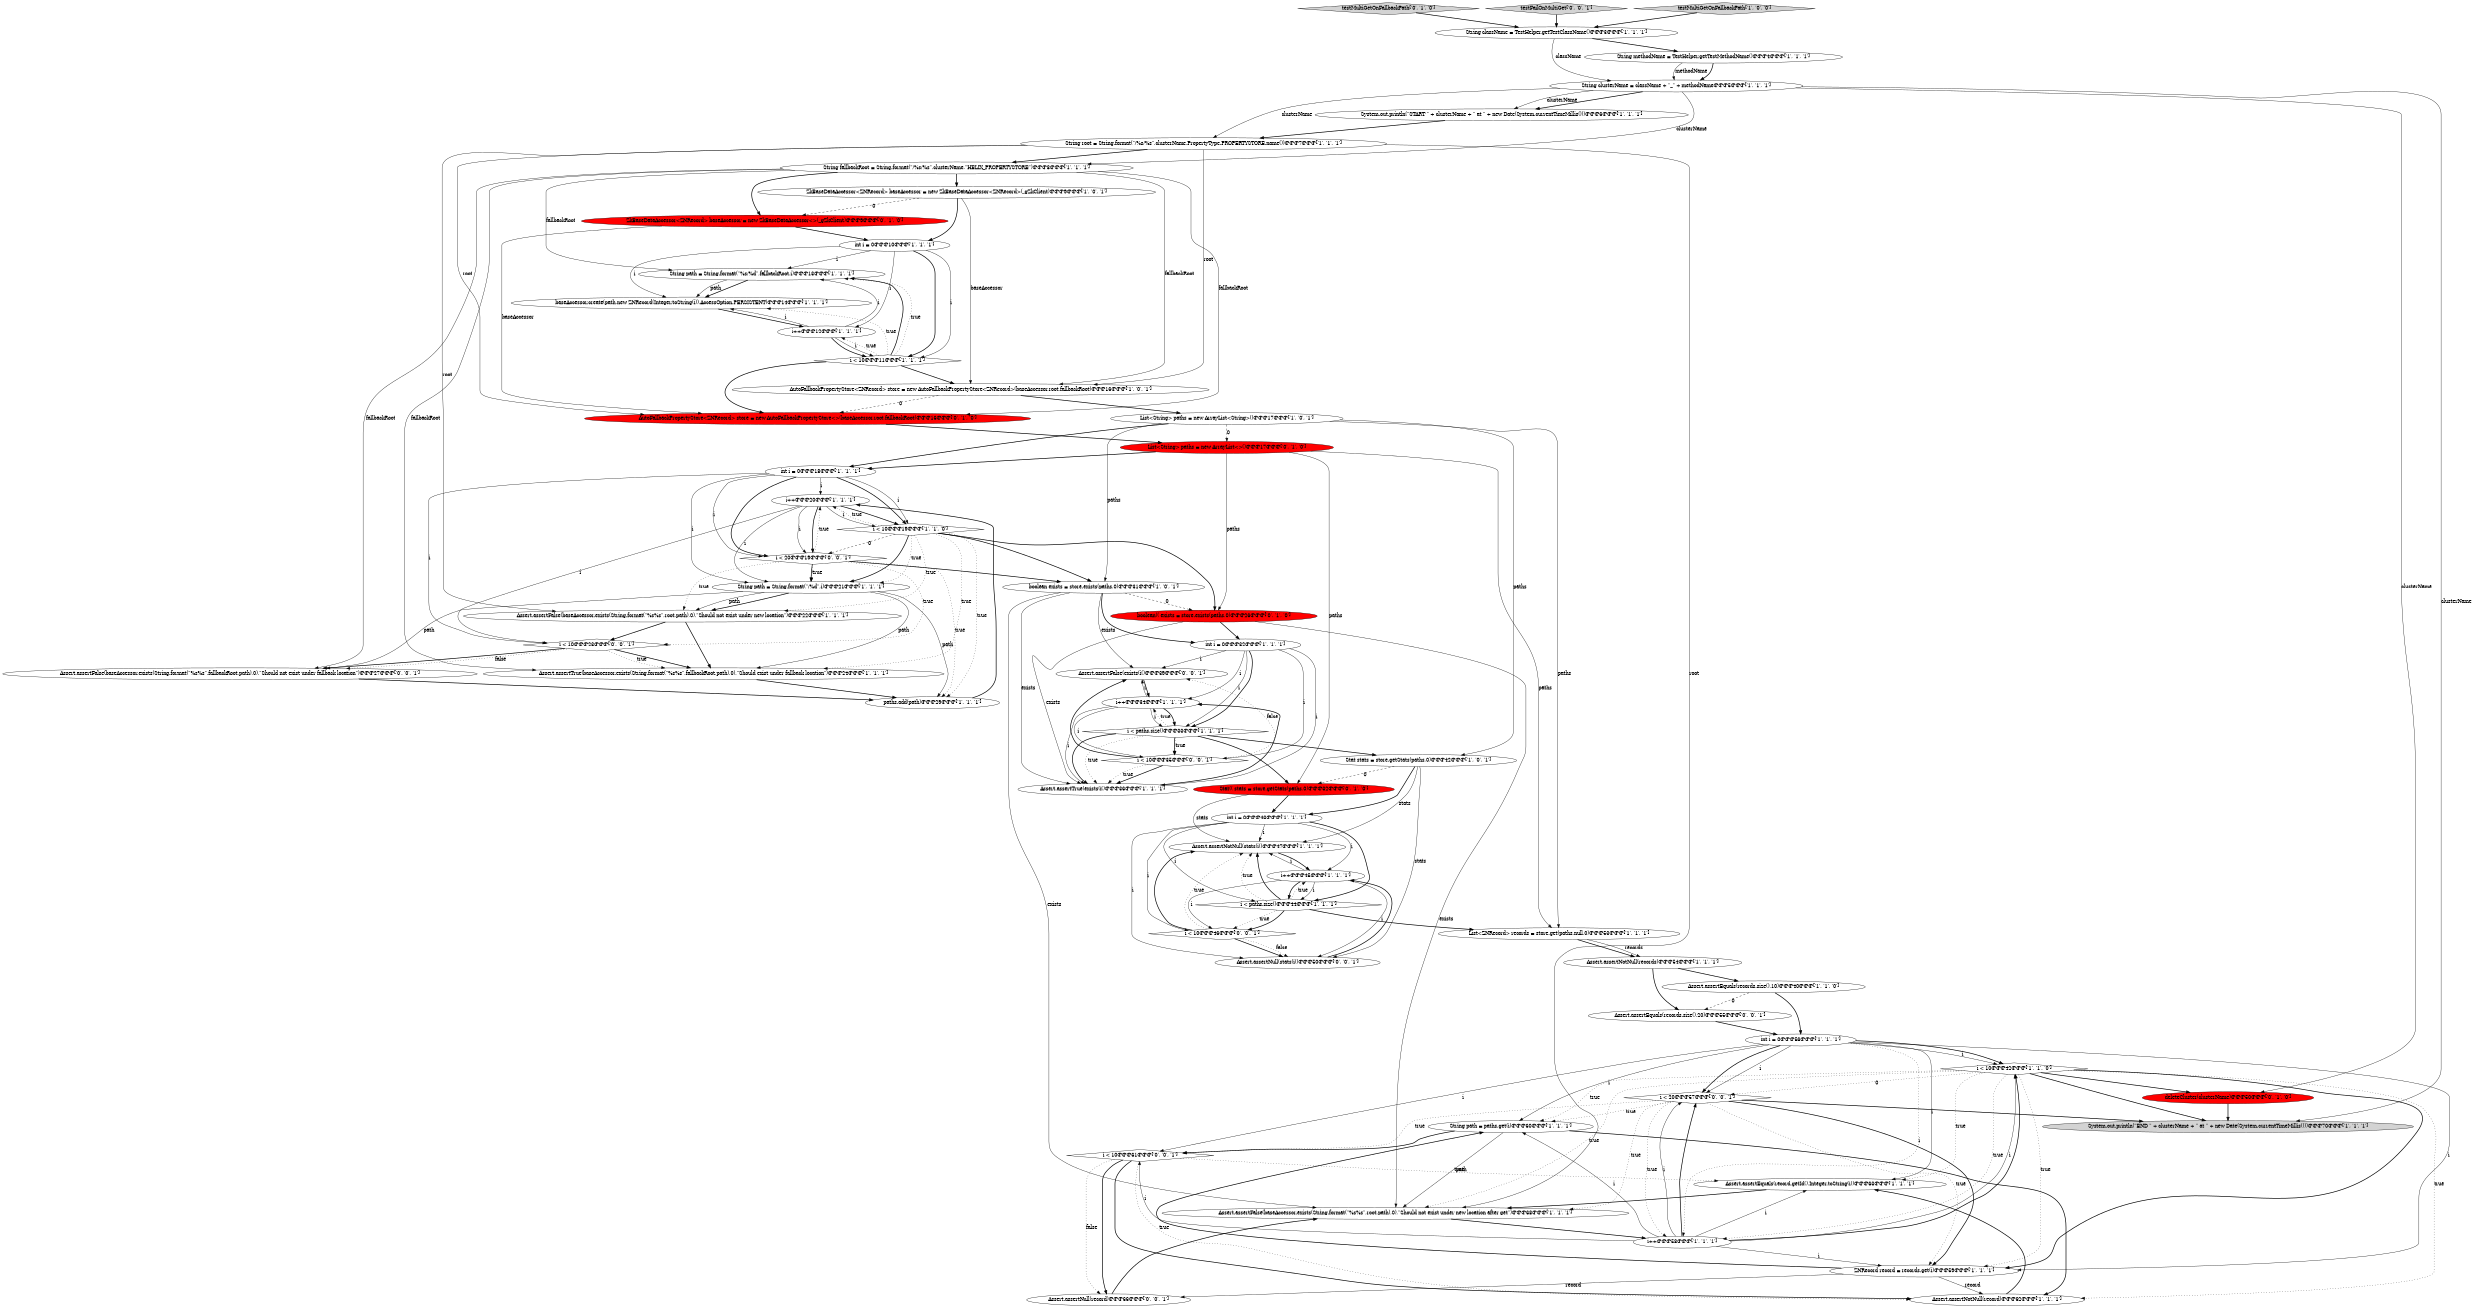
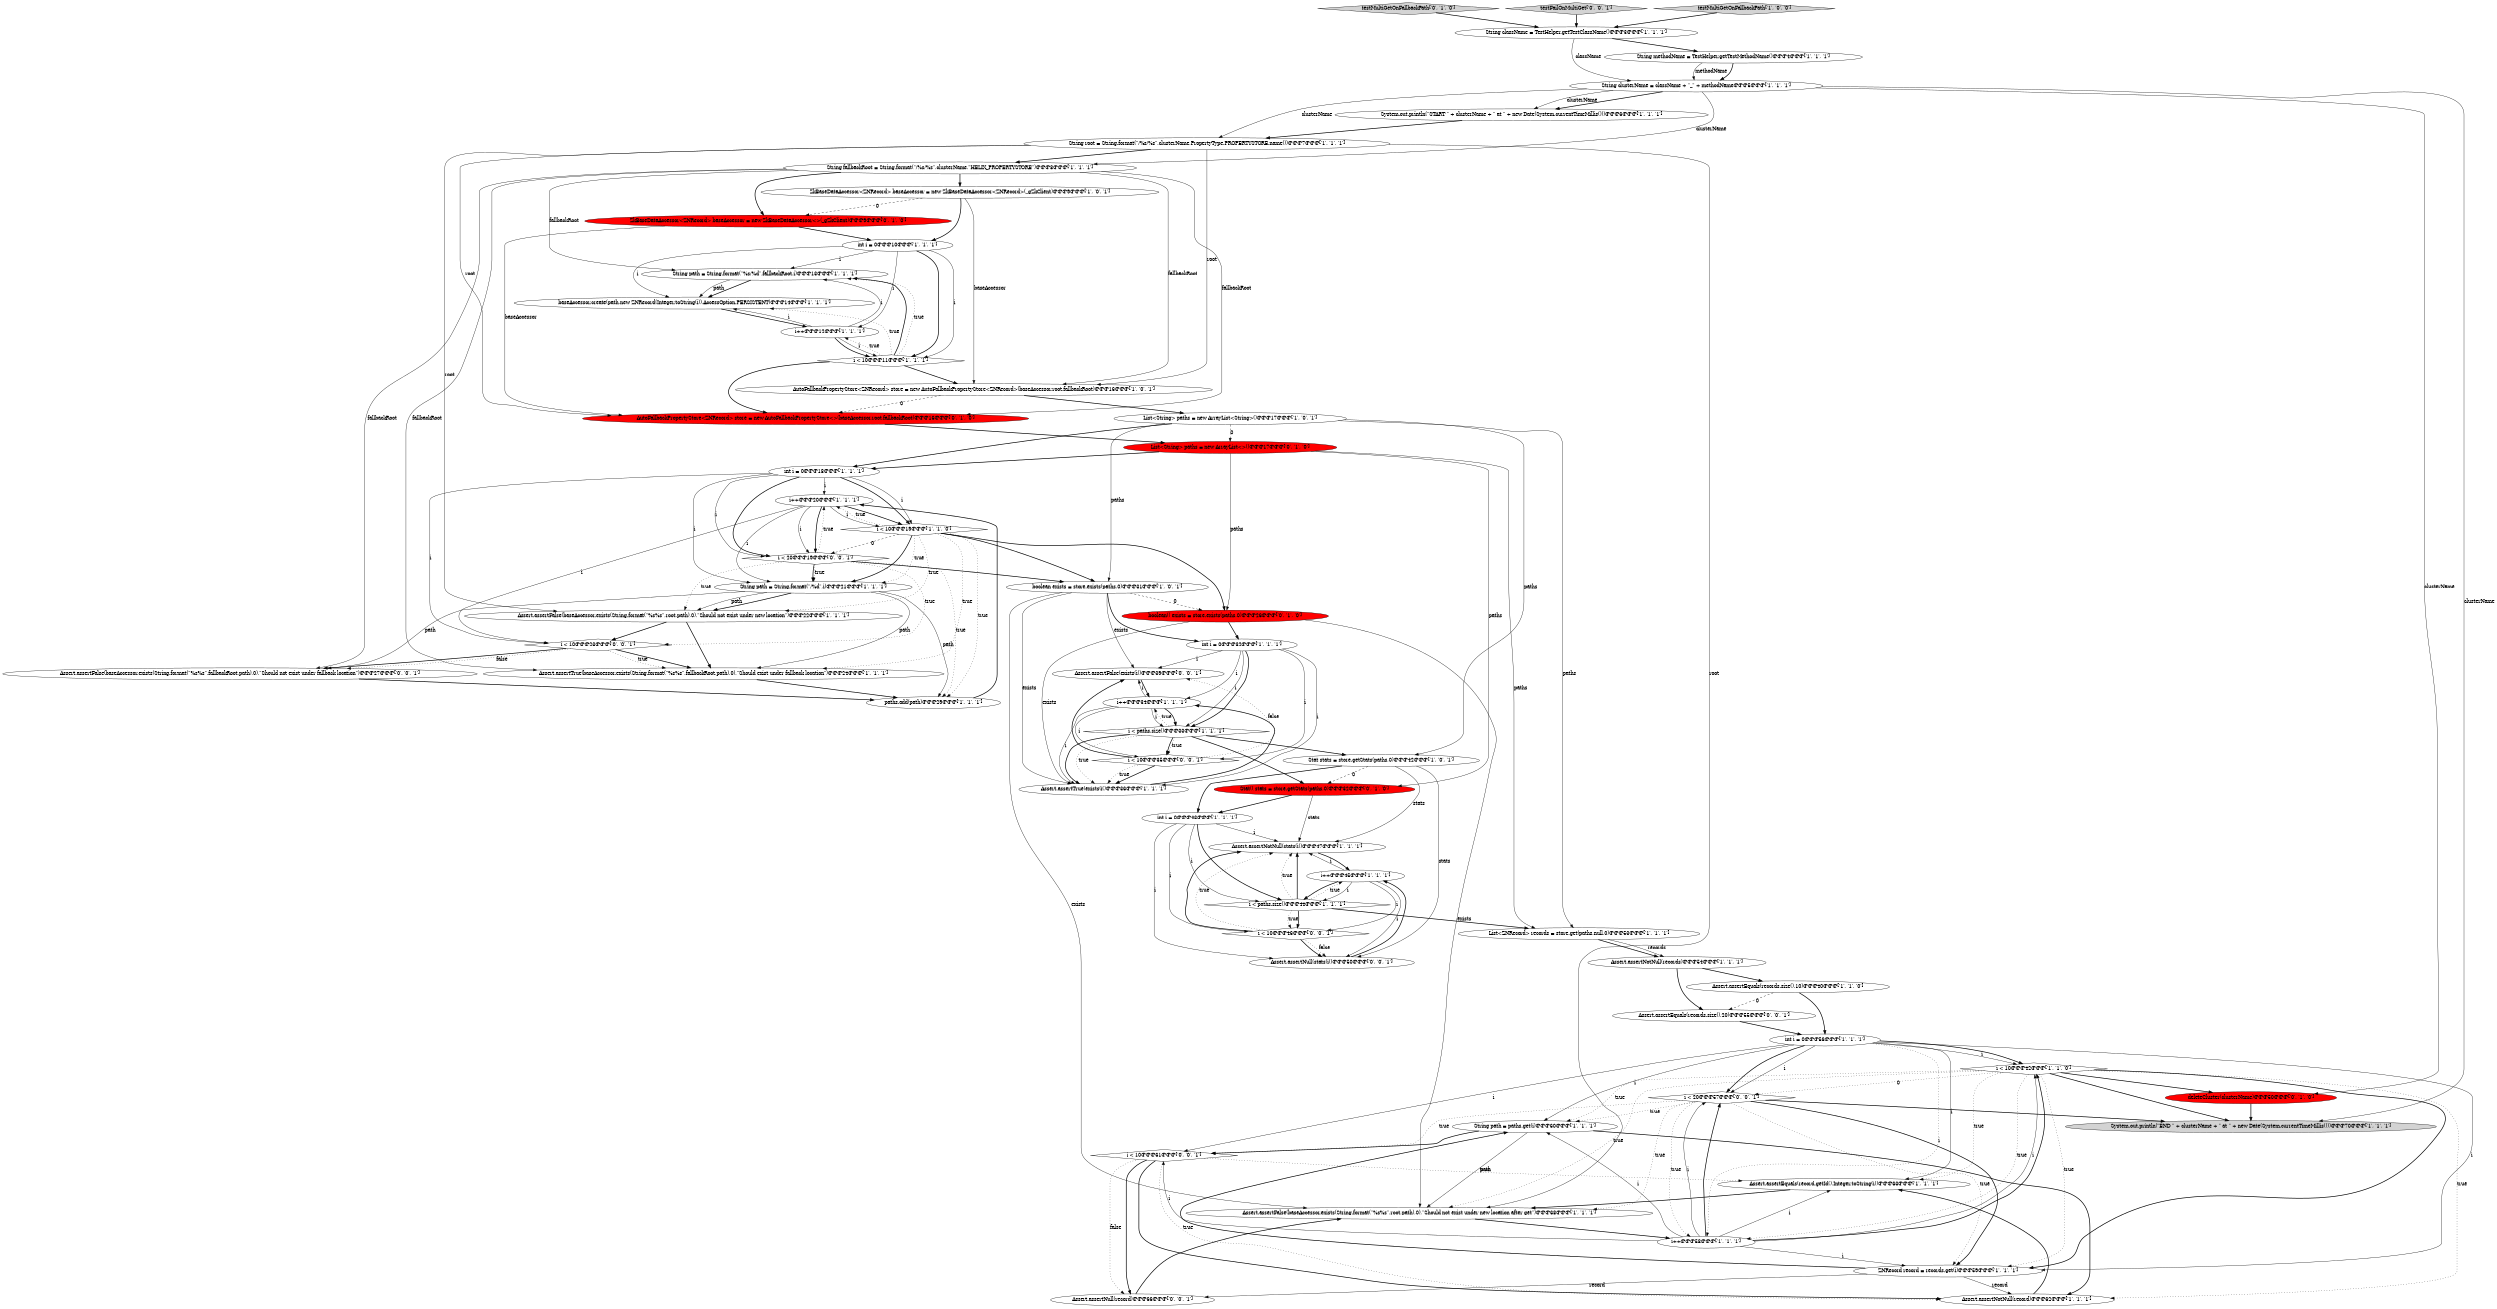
edge "int i = 0@@@43@@@['1', '1', '1']" -> "i++@@@45@@@['1', '1', '1']": removed, label "i"
